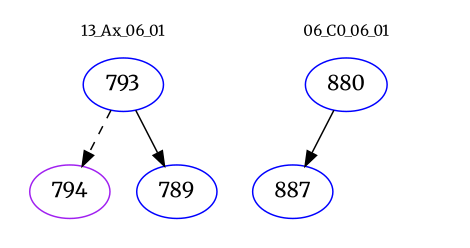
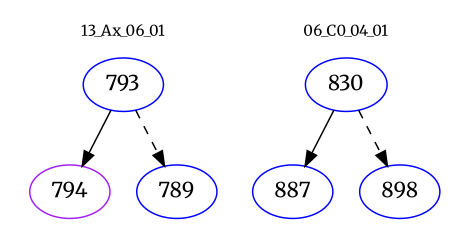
cluster "06_C0_06_01": label "06_C0_06_01" -> "06_C0_04_01"
node "880": label "880" -> "830"
edge "793" -> "794": style dashed -> solid
edge "793" -> "789": style solid -> dashed
node "898": added
